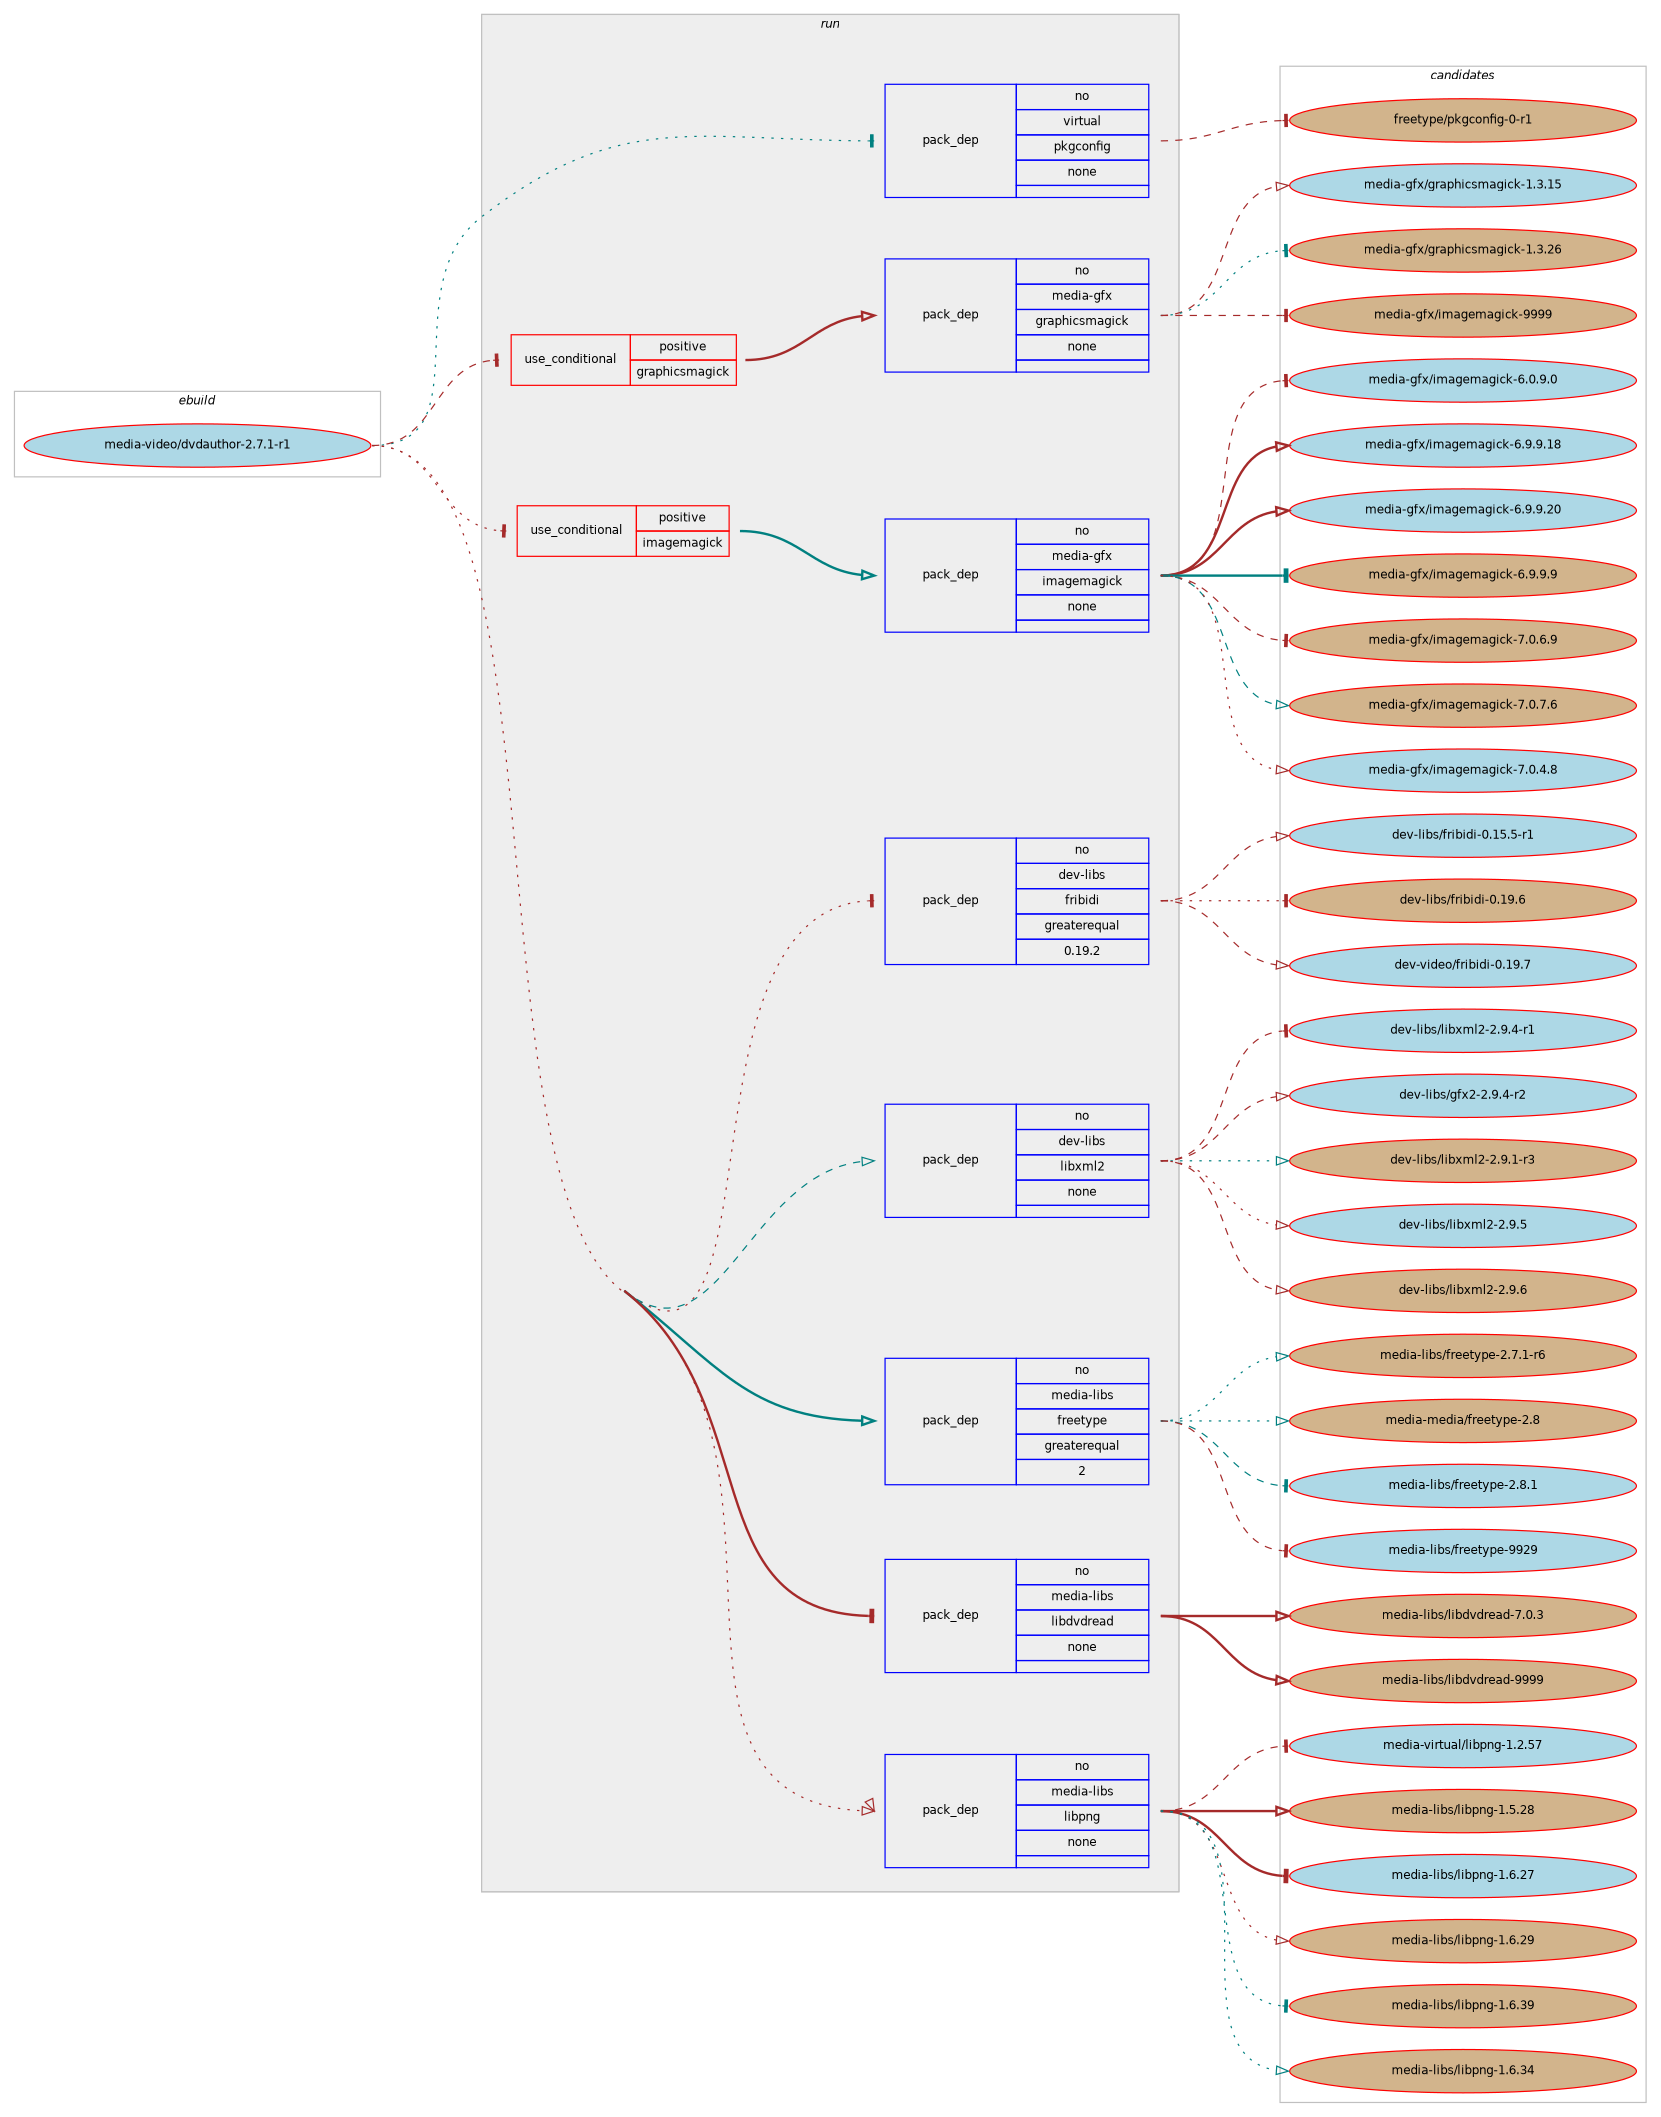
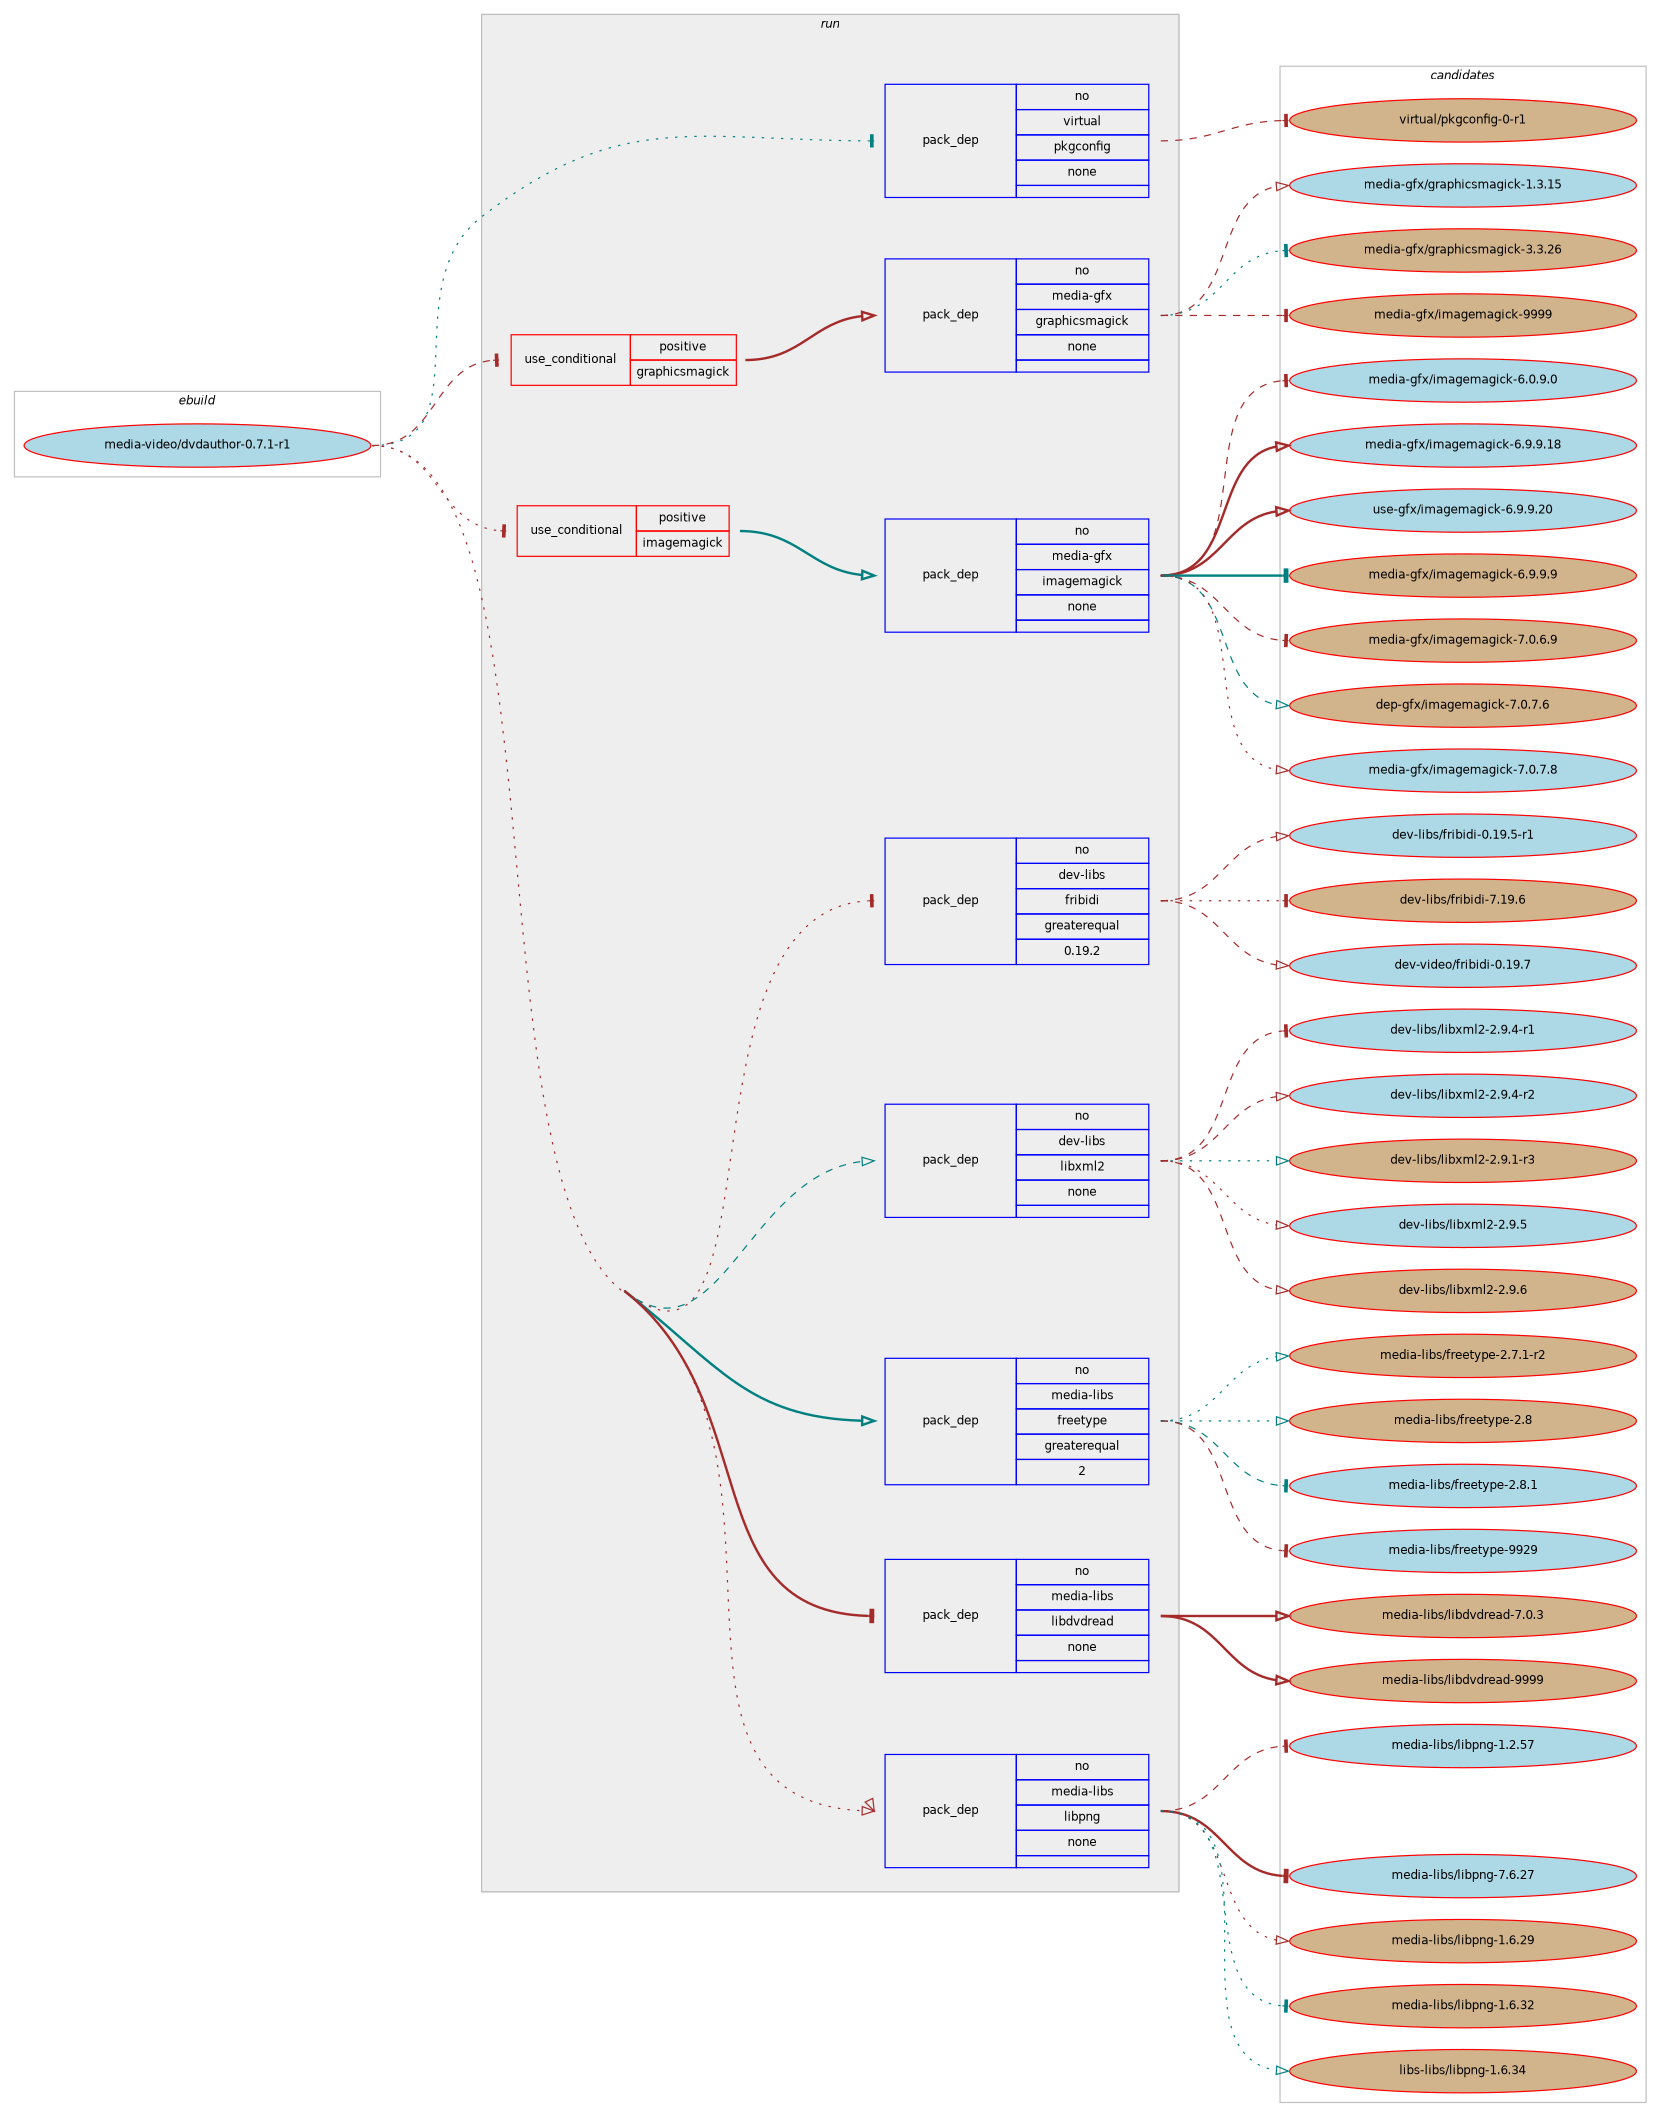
node "freetype/pkgconfig-0-r1": label "freetype/pkgconfig-0-r1" -> "virtual/pkgconfig-0-r1"
node "media-gfx/graphicsmagick-1.3.26": label "media-gfx/graphicsmagick-1.3.26" -> "media-gfx/graphicsmagick-3.3.26"
node "media-video/dvdauthor-2.7.1-r1": label "media-video/dvdauthor-2.7.1-r1" -> "media-video/dvdauthor-0.7.1-r1"
node "media-gfx/imagemagick-6.9.9.20": label "media-gfx/imagemagick-6.9.9.20" -> "use-gfx/imagemagick-6.9.9.20"
node "media-gfx/imagemagick-7.0.7.6": label "media-gfx/imagemagick-7.0.7.6" -> "dep-gfx/imagemagick-7.0.7.6"
node "media-gfx/imagemagick-7.0.4.8": label "media-gfx/imagemagick-7.0.4.8" -> "media-gfx/imagemagick-7.0.7.8"
node "dev-libs/fribidi-0.15.5-r1": label "dev-libs/fribidi-0.15.5-r1" -> "dev-libs/fribidi-0.19.5-r1"
node "dev-libs/fribidi-0.19.6": label "dev-libs/fribidi-0.19.6" -> "dev-libs/fribidi-7.19.6"
node "dev-libs/gfx2-2.9.4-r2": label "dev-libs/gfx2-2.9.4-r2" -> "dev-libs/libxml2-2.9.4-r2"
node "media-libs/freetype-2.7.1-r6": label "media-libs/freetype-2.7.1-r6" -> "media-libs/freetype-2.7.1-r2"
node "media-media/freetype-2.8": label "media-media/freetype-2.8" -> "media-libs/freetype-2.8"
node "media-virtual/libpng-1.2.57": label "media-virtual/libpng-1.2.57" -> "media-libs/libpng-1.2.57"
node "media-libs/libpng-1.5.28": removed
node "media-libs/libpng-1.6.27": label "media-libs/libpng-1.6.27" -> "media-libs/libpng-7.6.27"
node "media-libs/libpng-1.6.39": label "media-libs/libpng-1.6.39" -> "media-libs/libpng-1.6.32"
node "media-libs/libpng-1.6.34": label "media-libs/libpng-1.6.34" -> "libs-libs/libpng-1.6.34"
